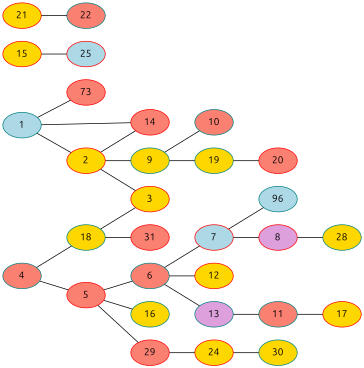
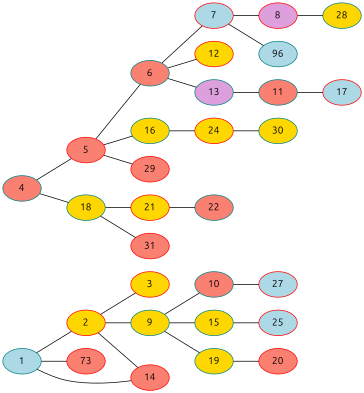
node "15": color red -> teal
edge "3" -- "18": now "21" -- "18"
node "27": added
node "17": fillcolor gold -> lightblue
edge "9" -- "15": added
edge "29" -- "24": now "16" -- "24"
